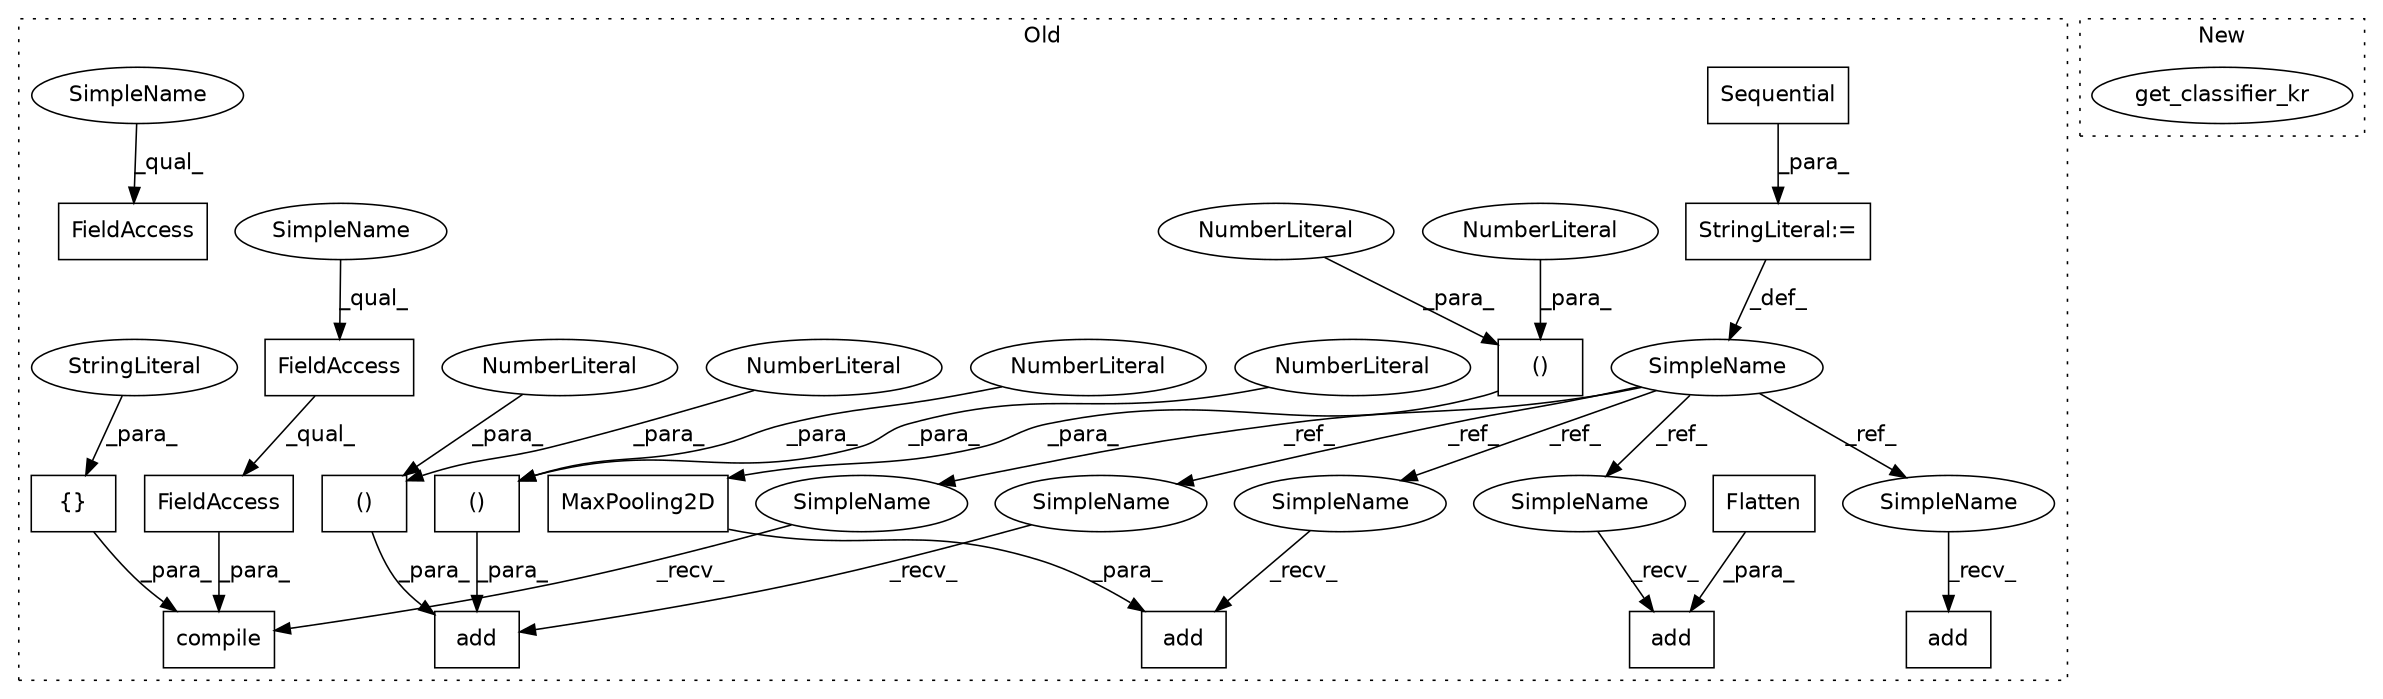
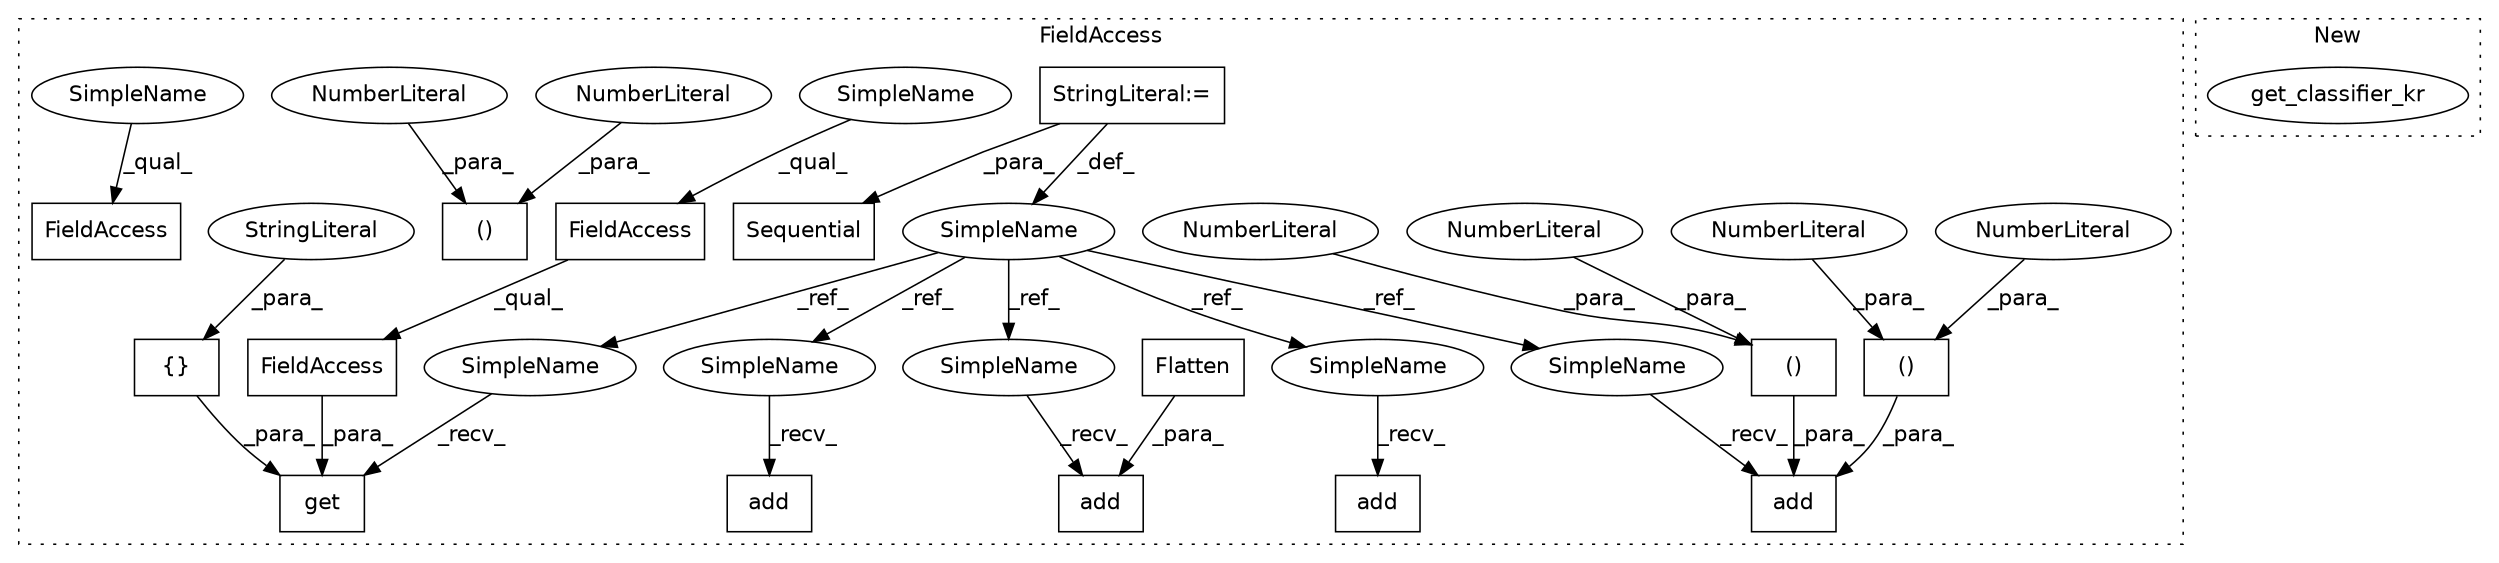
cluster "Old": label "Old" -> "FieldAccess"
edge "Sequential" -> "StringLiteral:=": reversed
node "MaxPooling2D": removed
node "compile": label "compile" -> "get"
